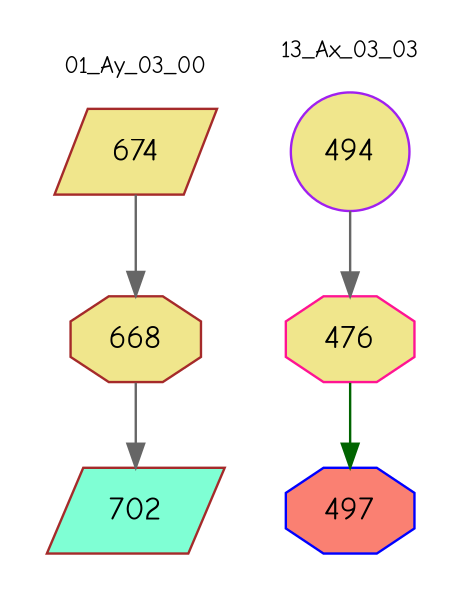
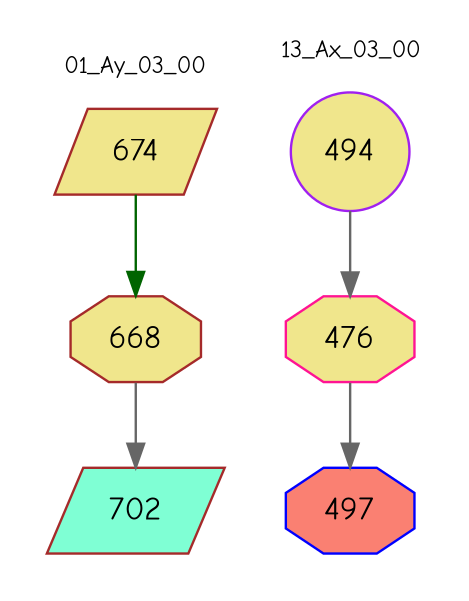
cluster "13_Ax_03_03": label "13_Ax_03_03" -> "13_Ax_03_00"
edge "674" -> "668": color gray40 -> darkgreen
edge "476" -> "497": color darkgreen -> gray40
